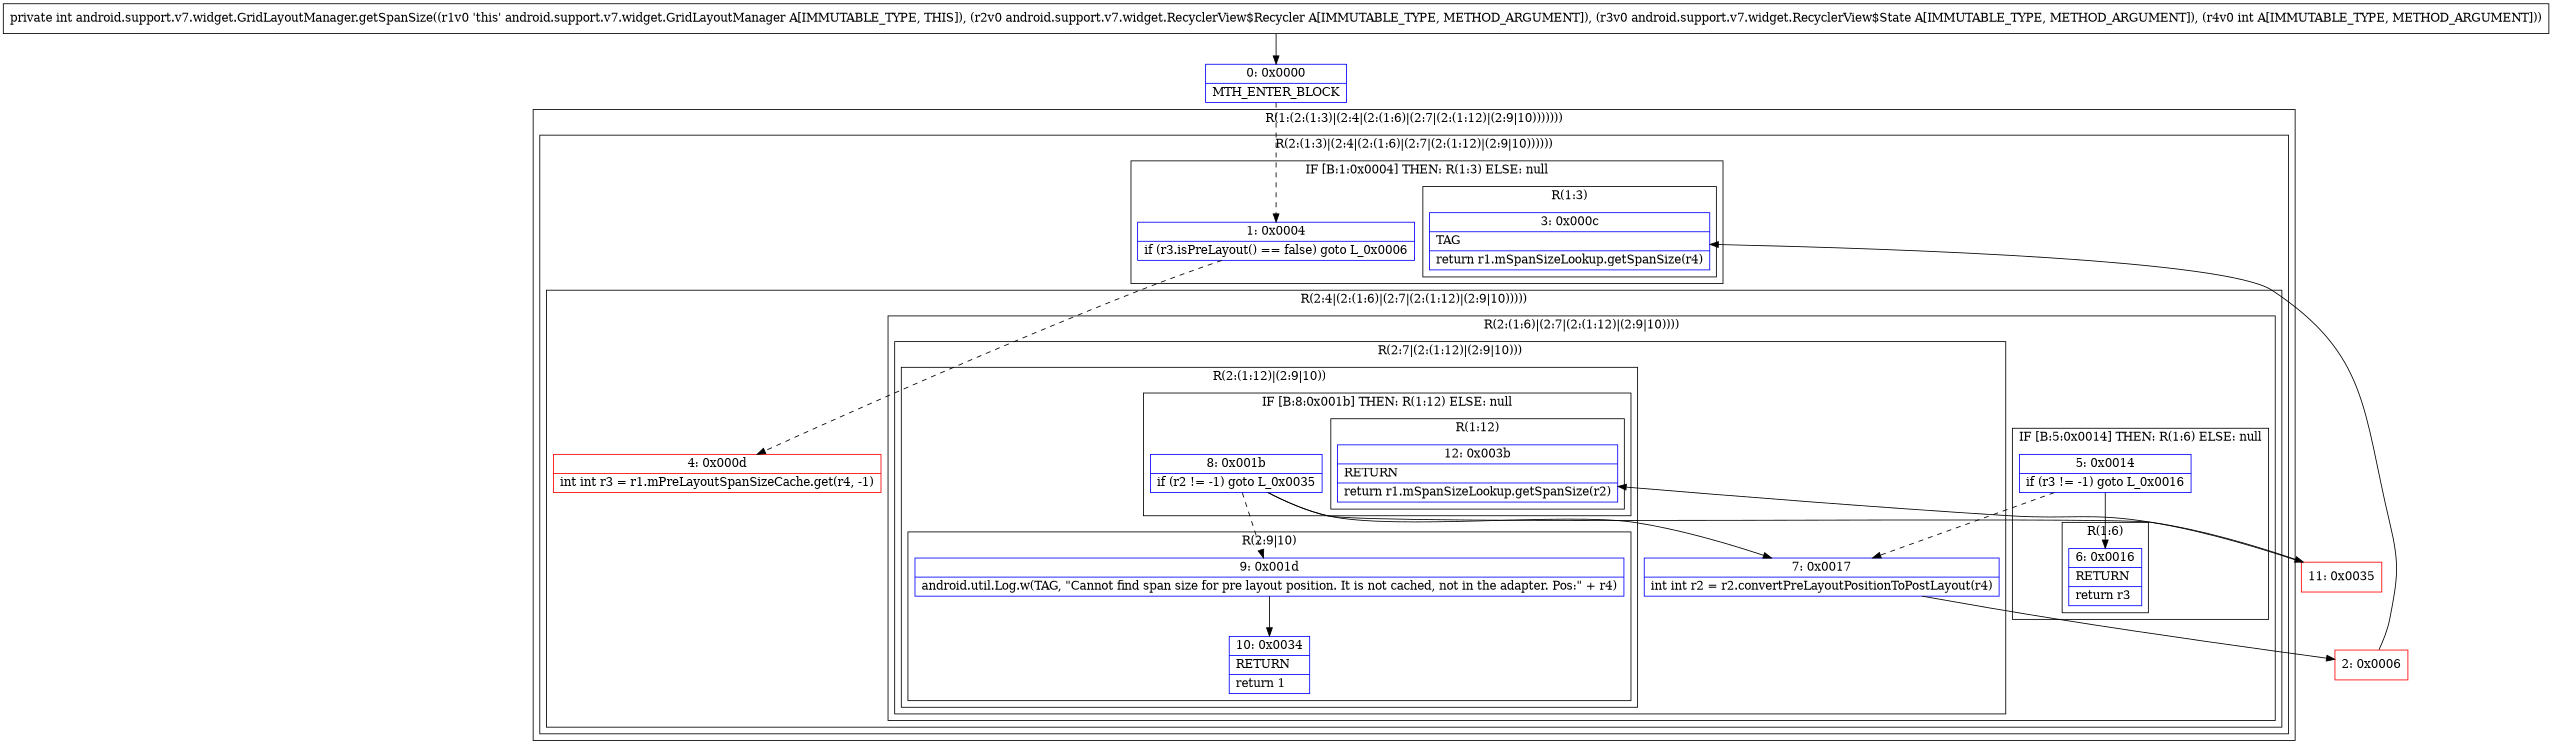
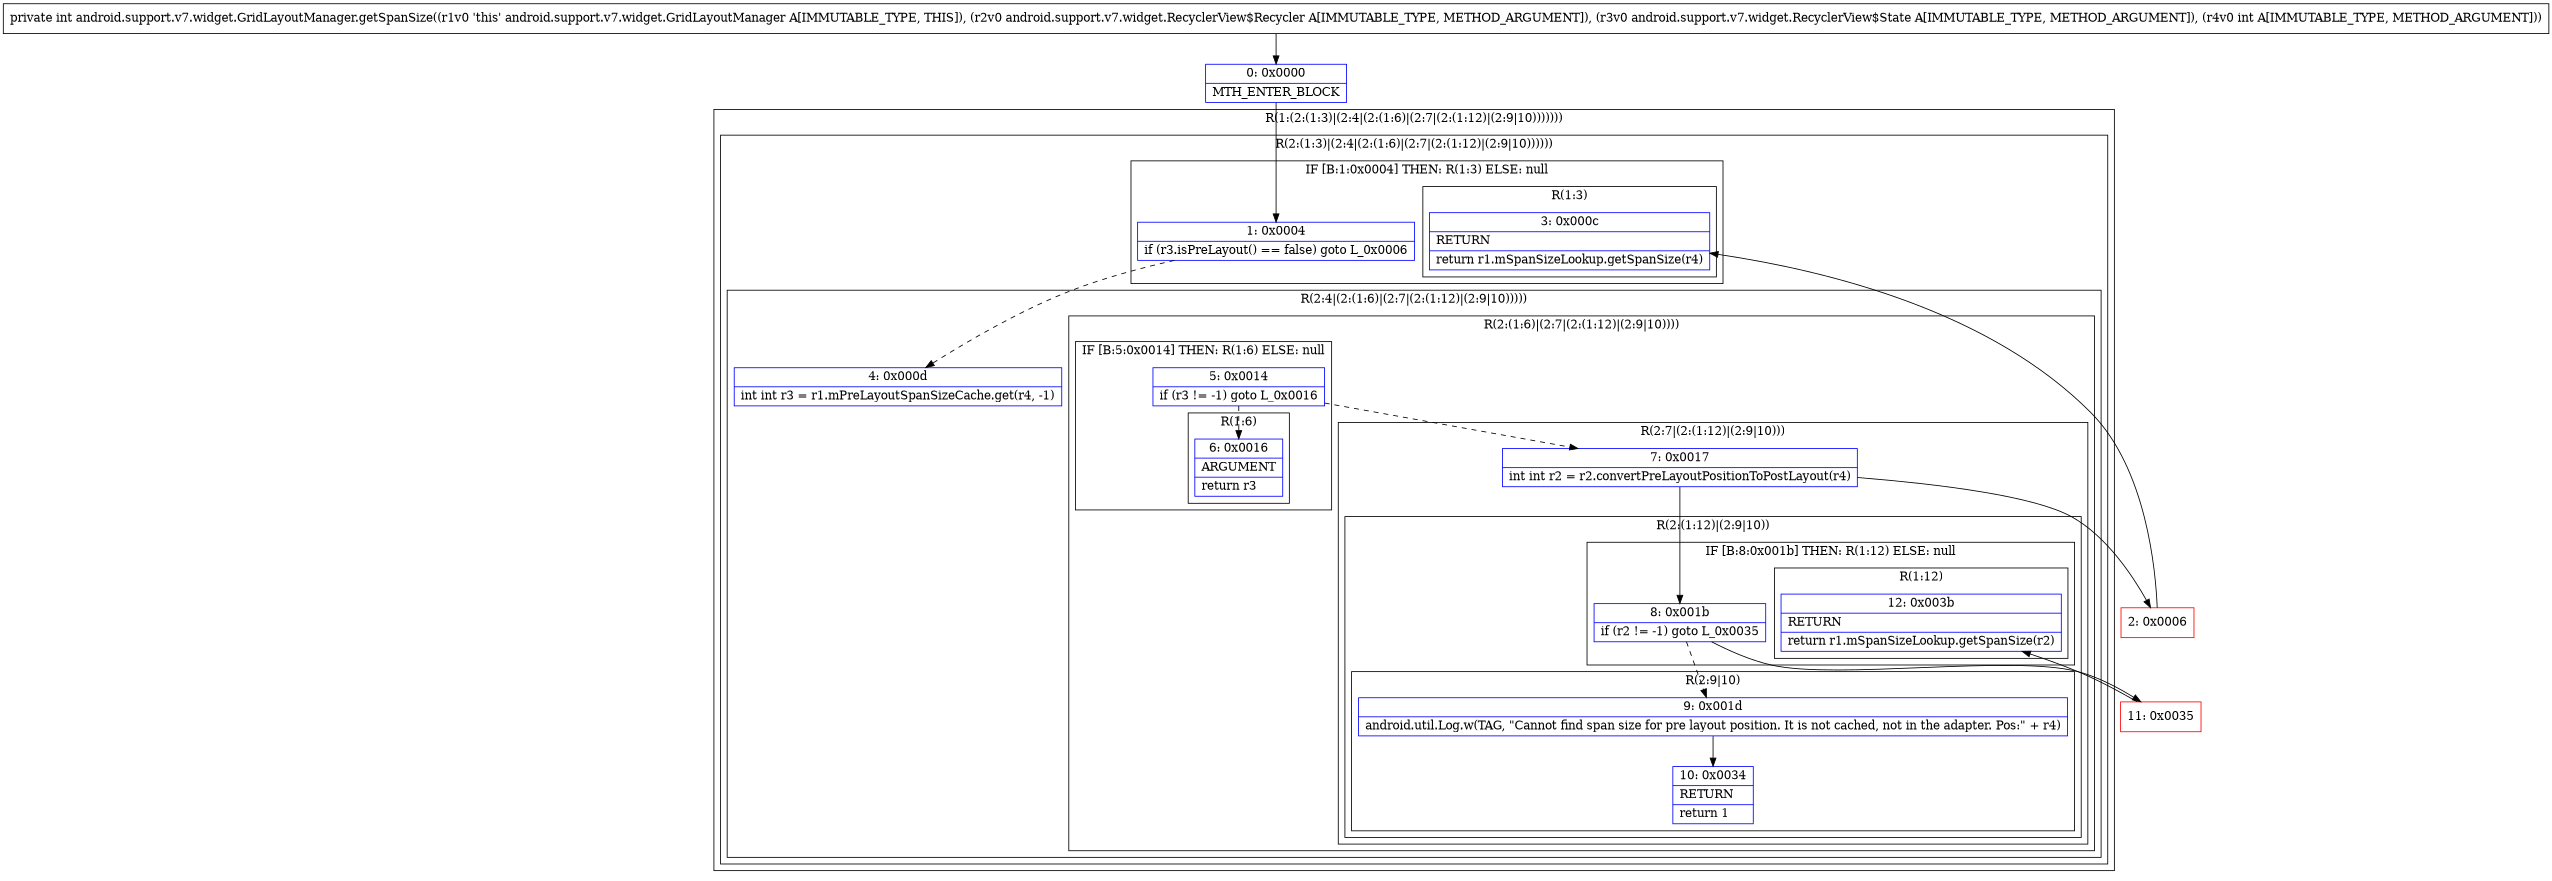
edge "0: 0x0000" -> "1: 0x0004": style dashed -> solid
node "3: 0x000c": text "TAG" -> "RETURN"
node "4: 0x000d": color red -> blue
edge "5: 0x0014" -> "6: 0x0016": style solid -> dashed
edge "8: 0x001b" -> "7: 0x0017": reversed
node "6: 0x0016": text "RETURN" -> "ARGUMENT"
